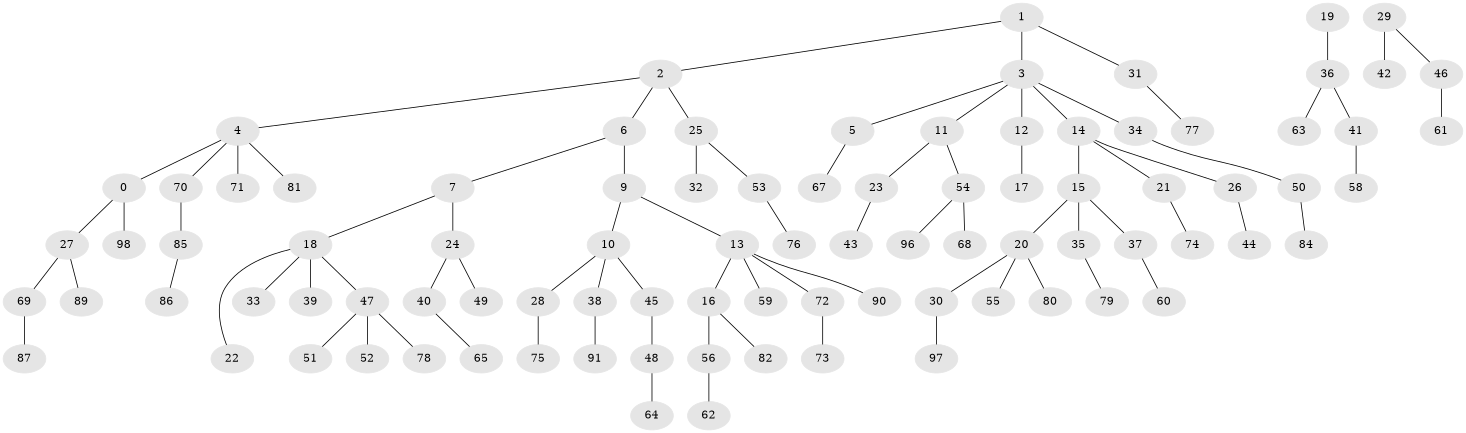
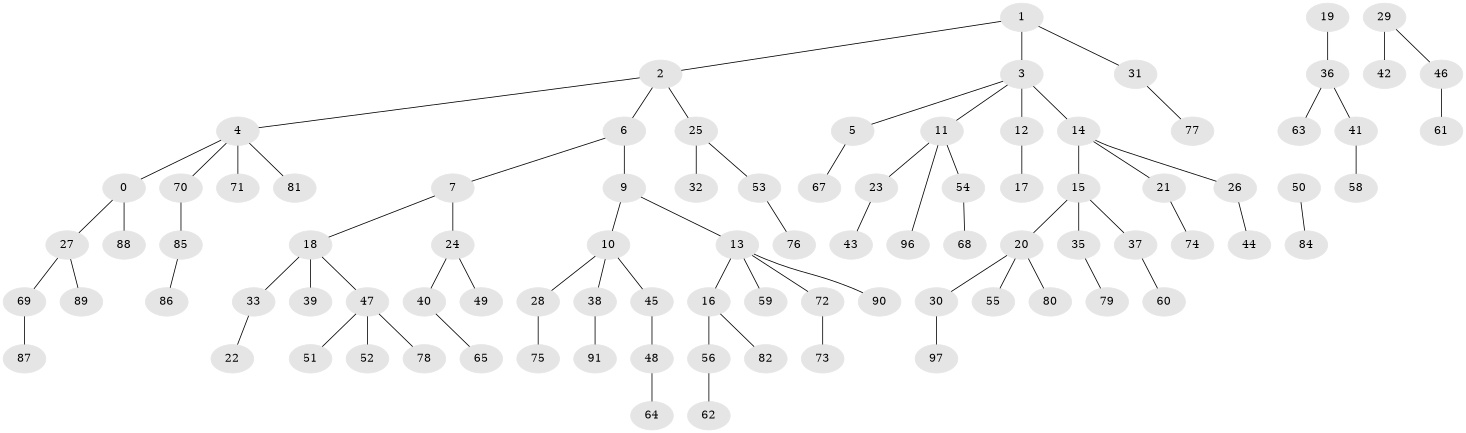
node "34": removed
edge "54" -- "96": now "11" -- "96"
node "98": label "98" -> "88"
edge "18" -- "22": now "33" -- "22"
